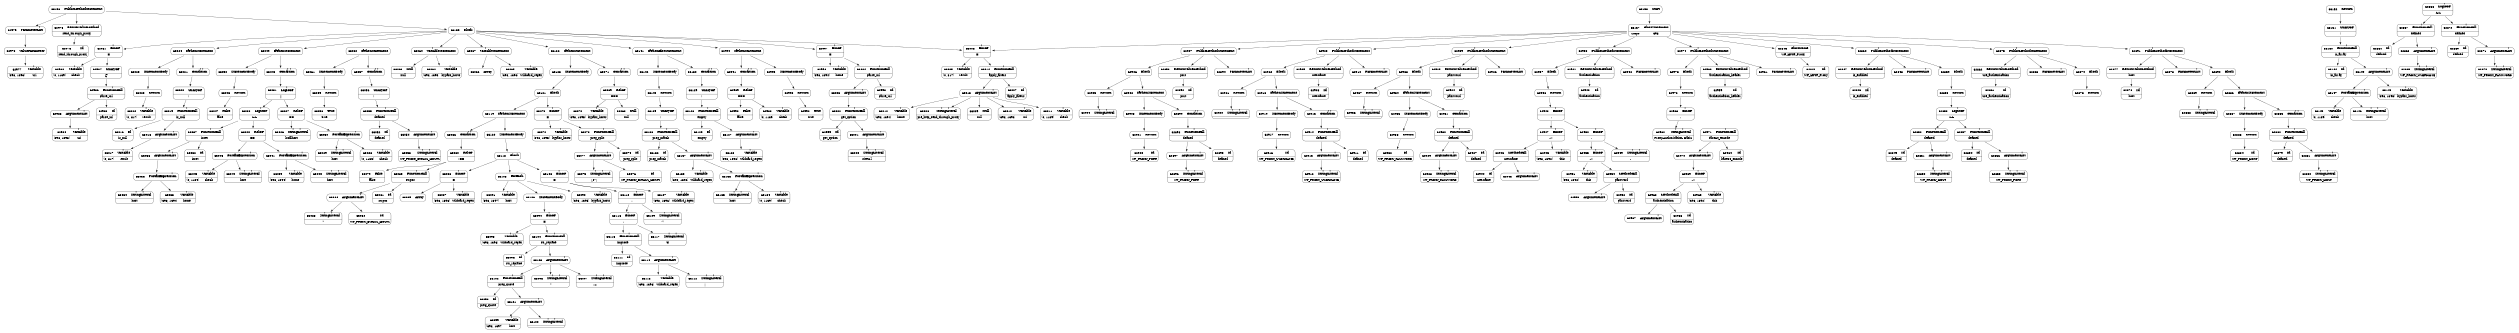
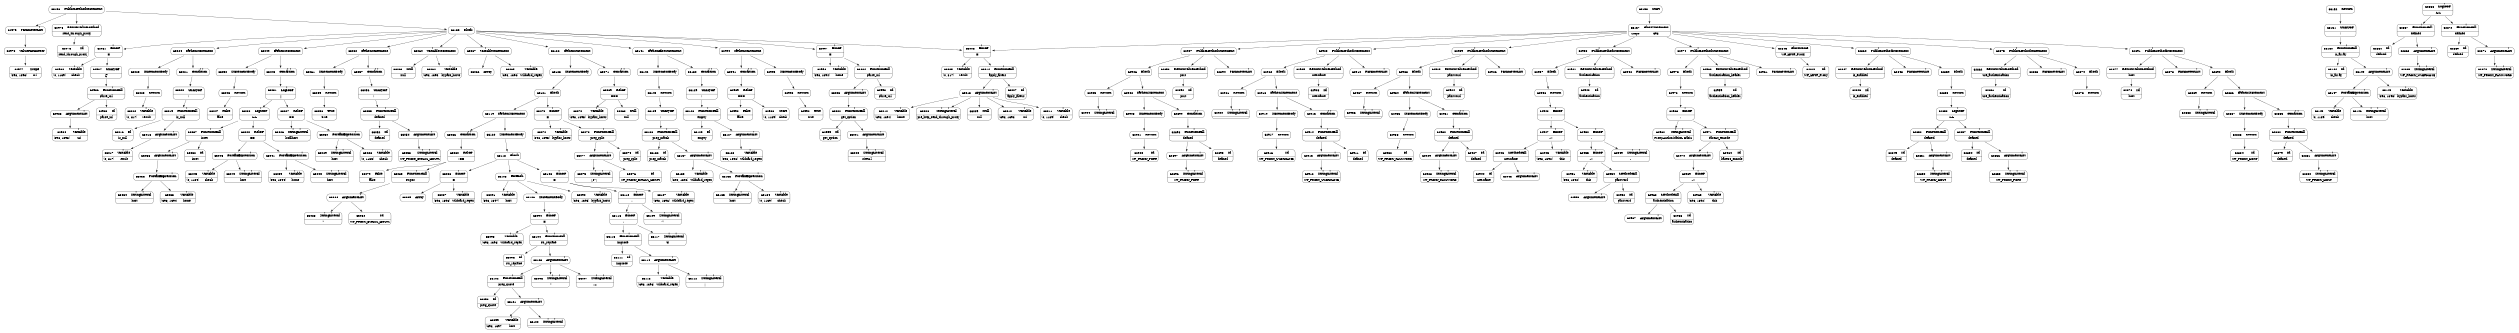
edge "63155" -> "63060": added
node "62977": text "Variable" -> "Scope"
node "62988": text "Variable" -> "Start"
edge "62963" -> "62971": added
node "63081": removed
